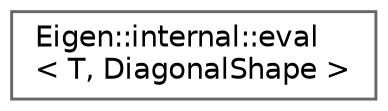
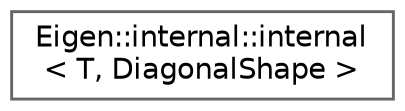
node "Eigen::internal::eval < T, DiagonalShape >": label "Eigen::internal::eval < T, DiagonalShape >" -> "Eigen::internal::internal < T, DiagonalShape >"
